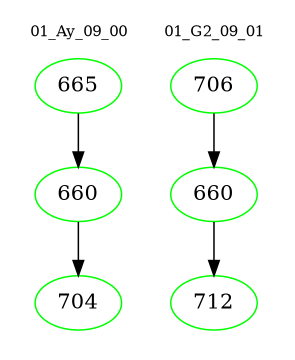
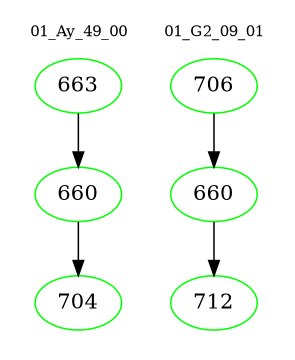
cluster "01_Ay_09_00": label "01_Ay_09_00" -> "01_Ay_49_00"
node "665": label "665" -> "663"
